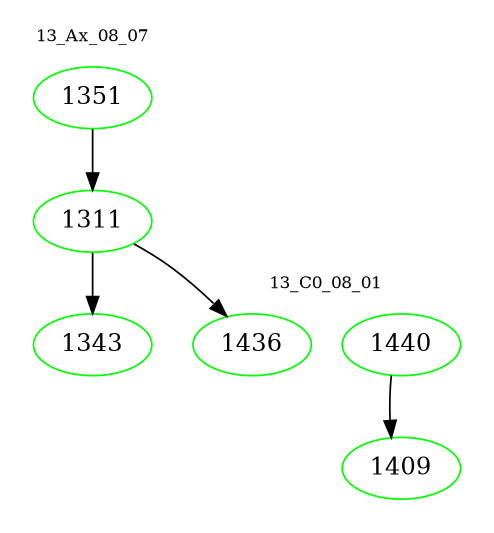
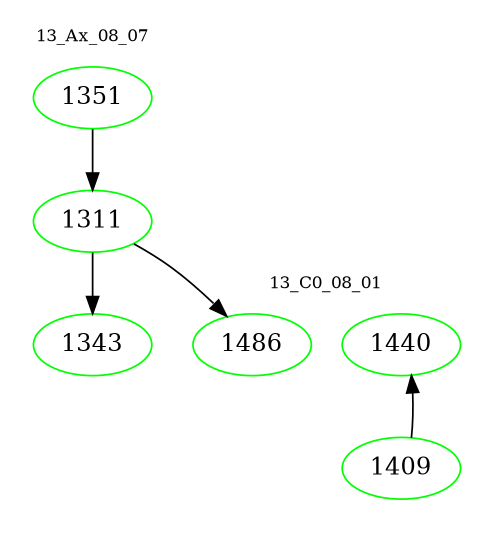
node "1436": label "1436" -> "1486"
edge "1440" -> "1409": reversed
